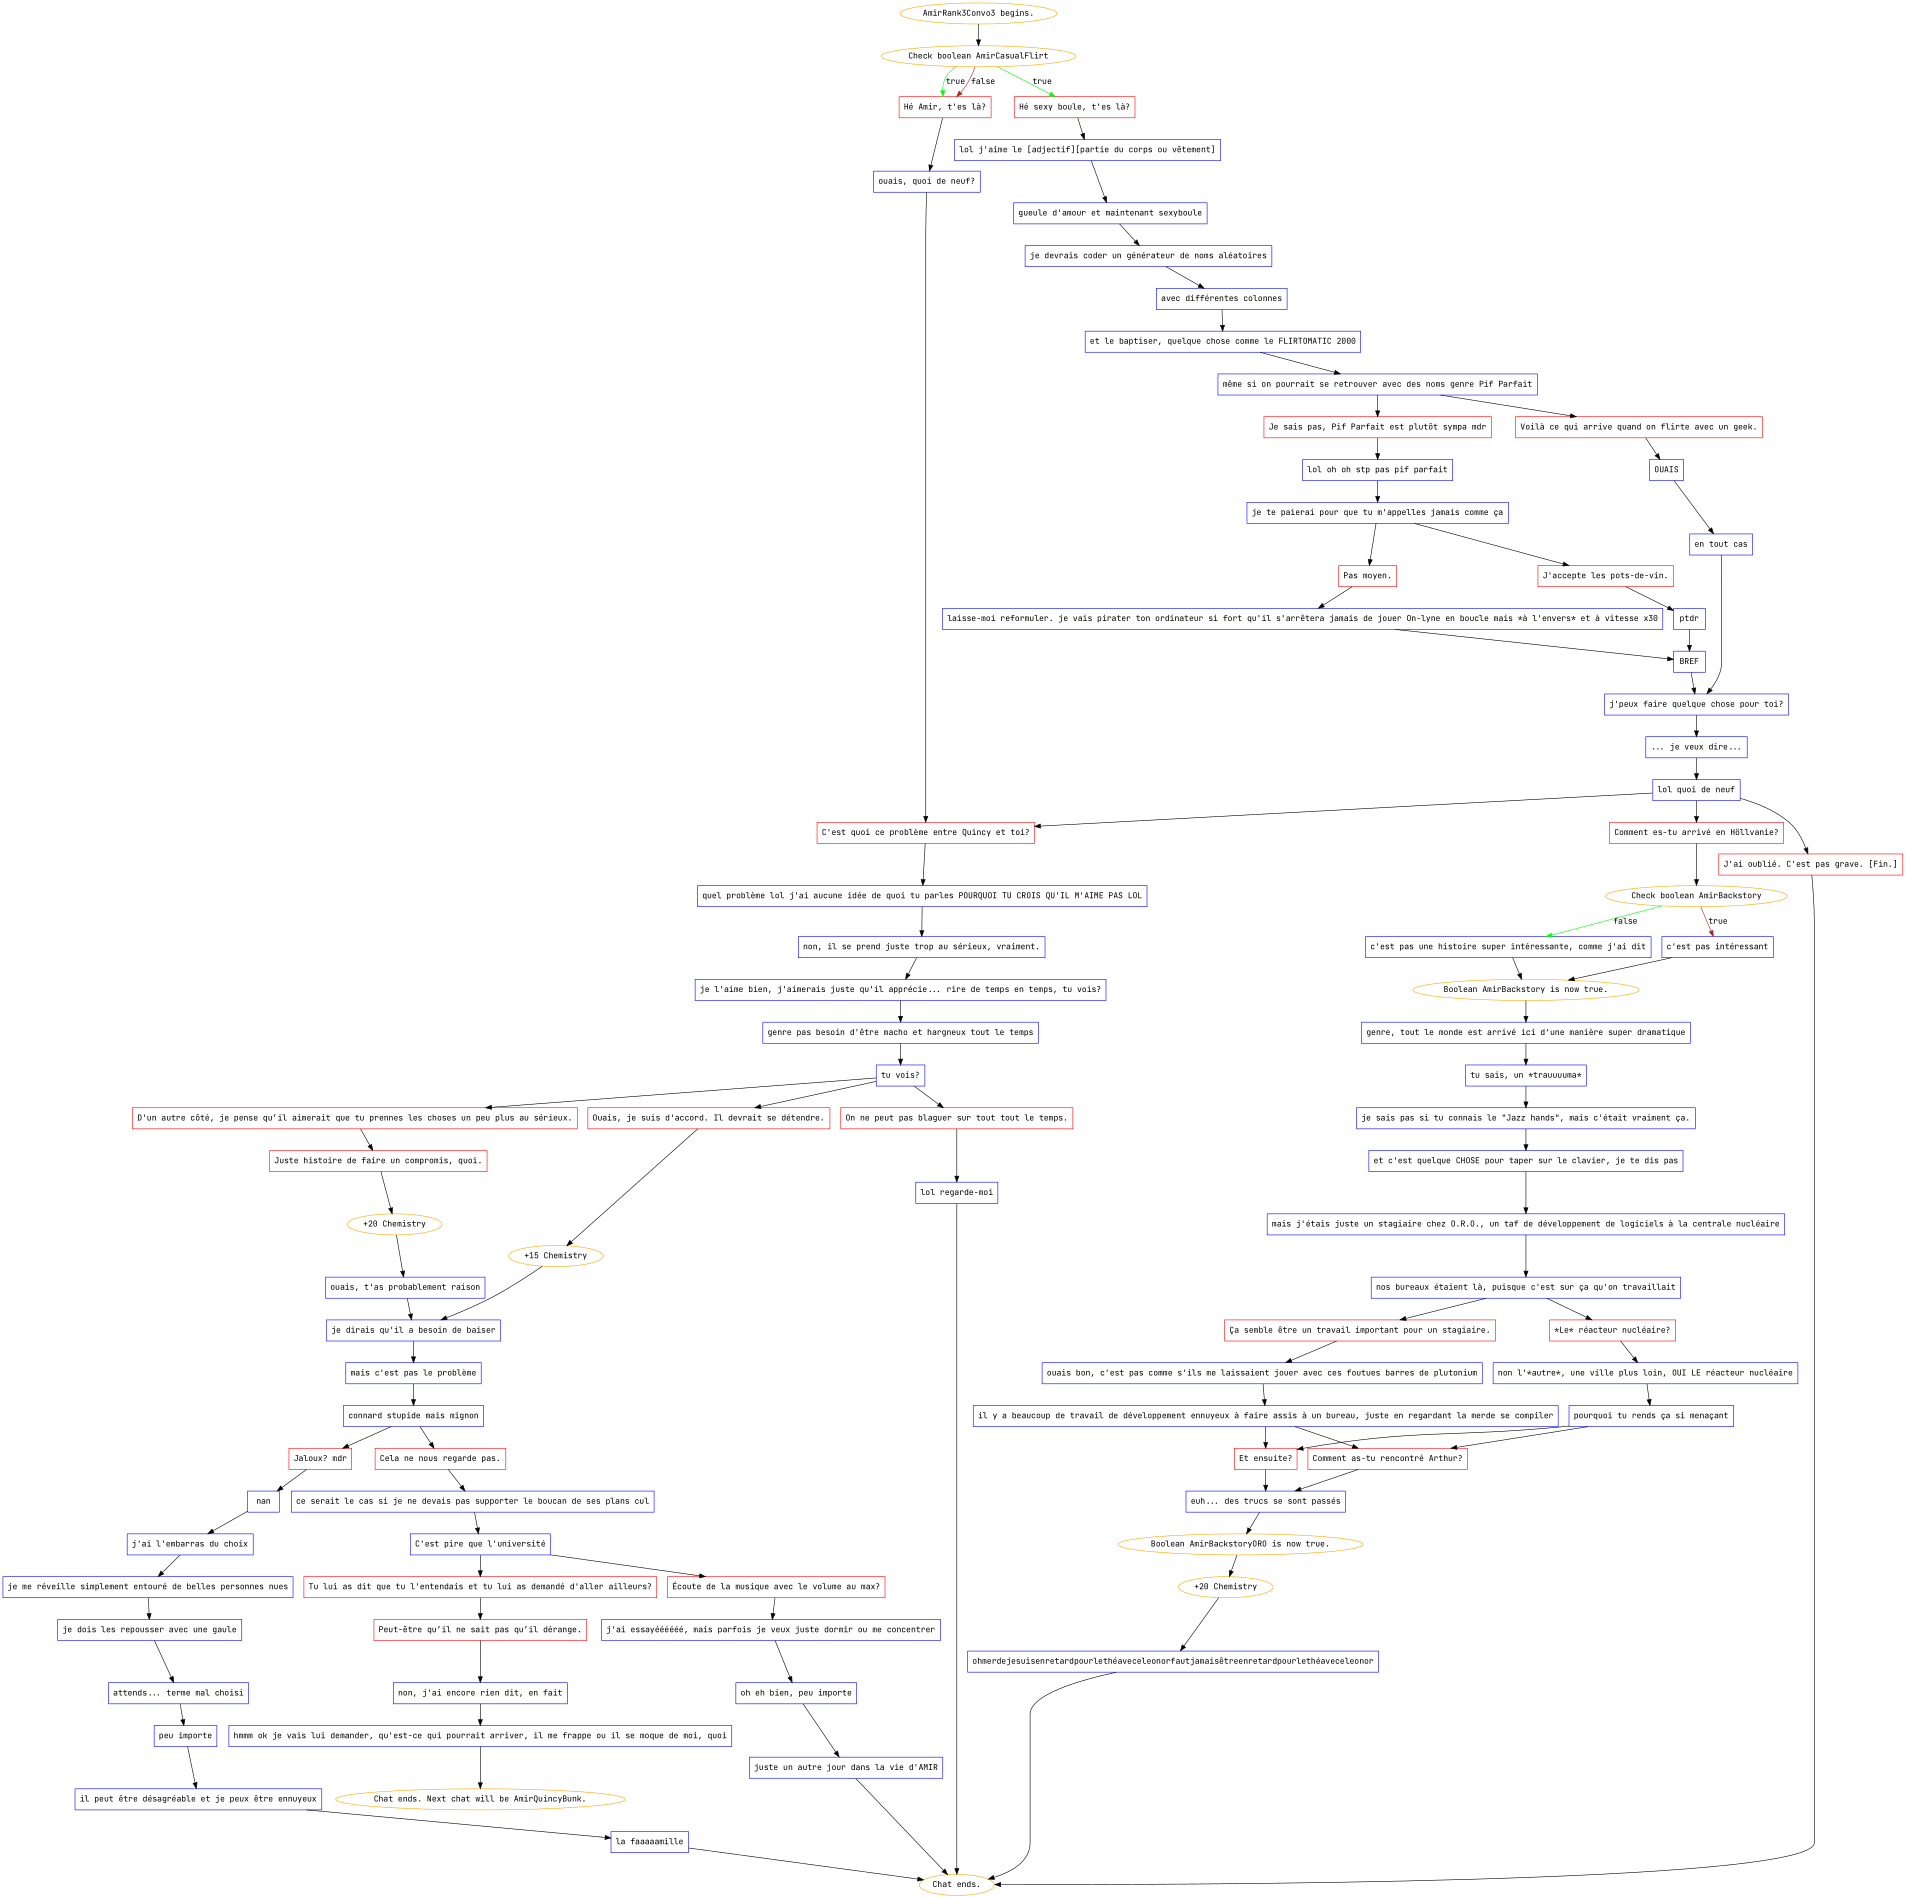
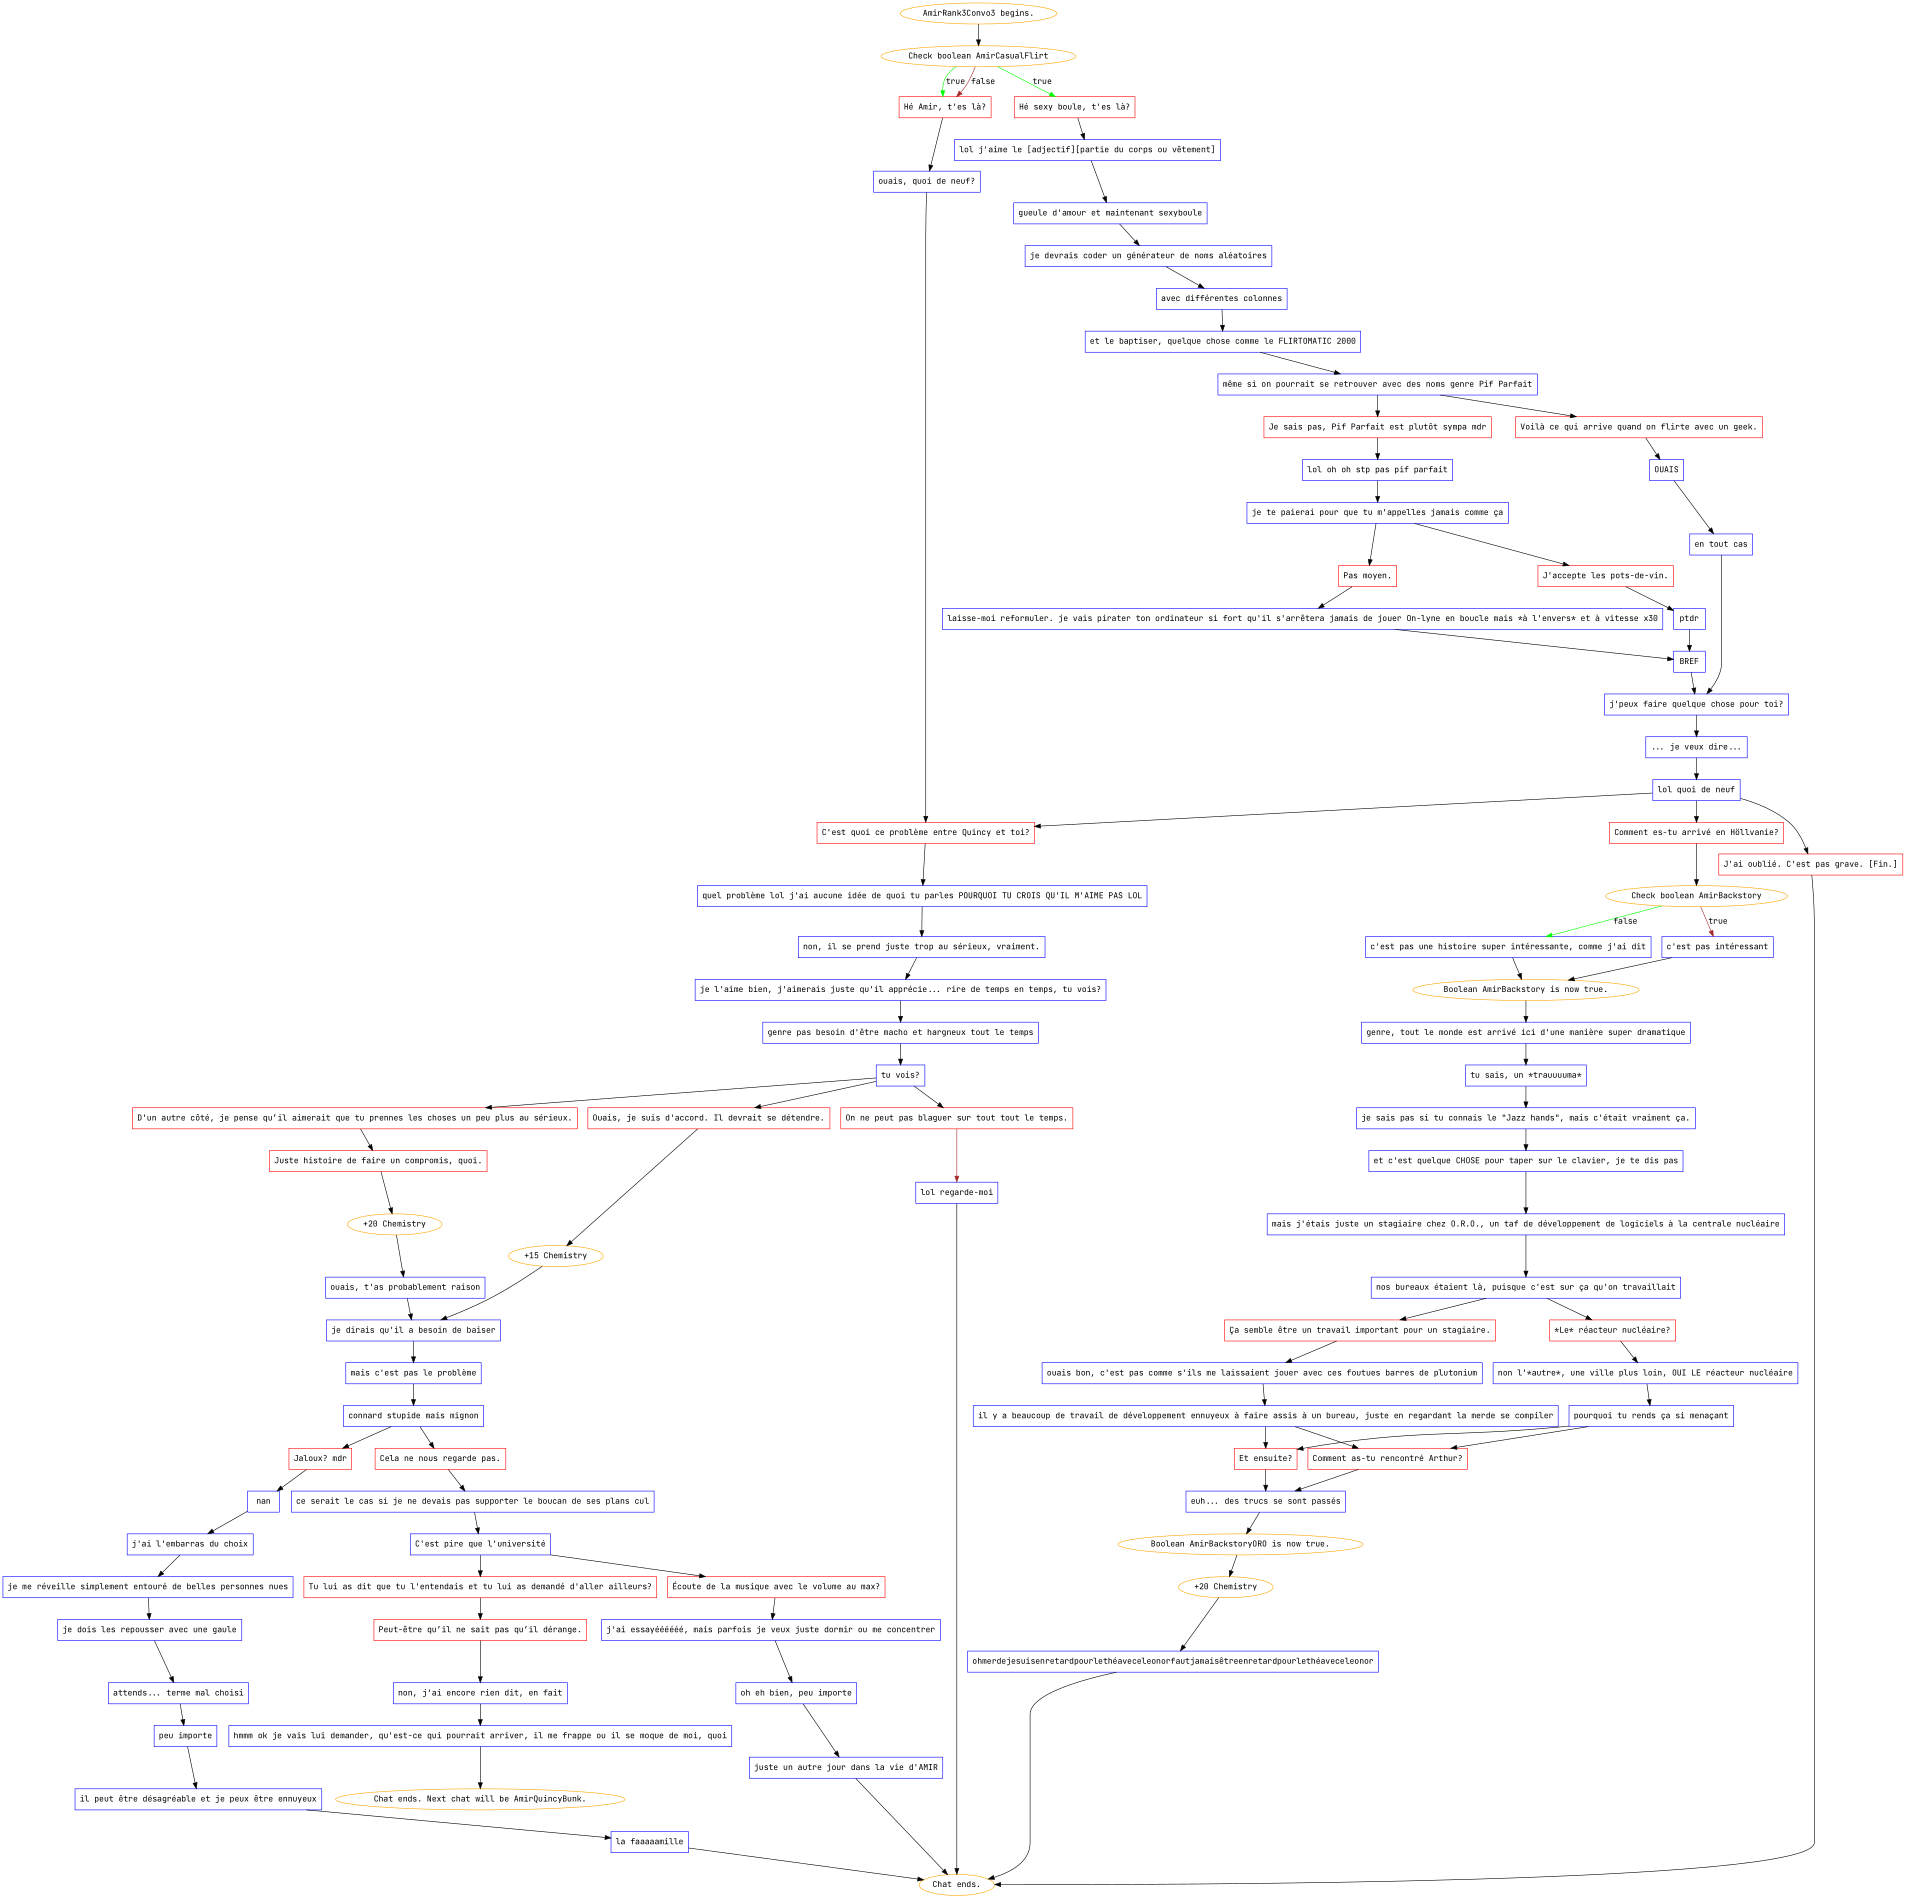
edge "On ne peut pas blaguer sur tout tout le temps." -> "lol regarde-moi": color black -> brown
